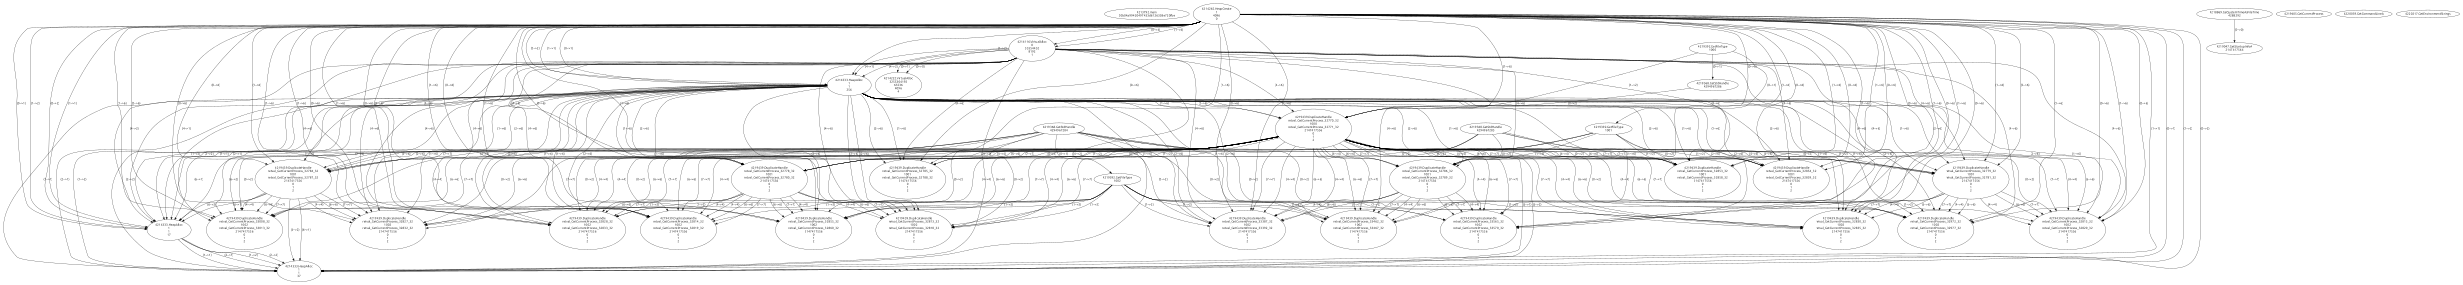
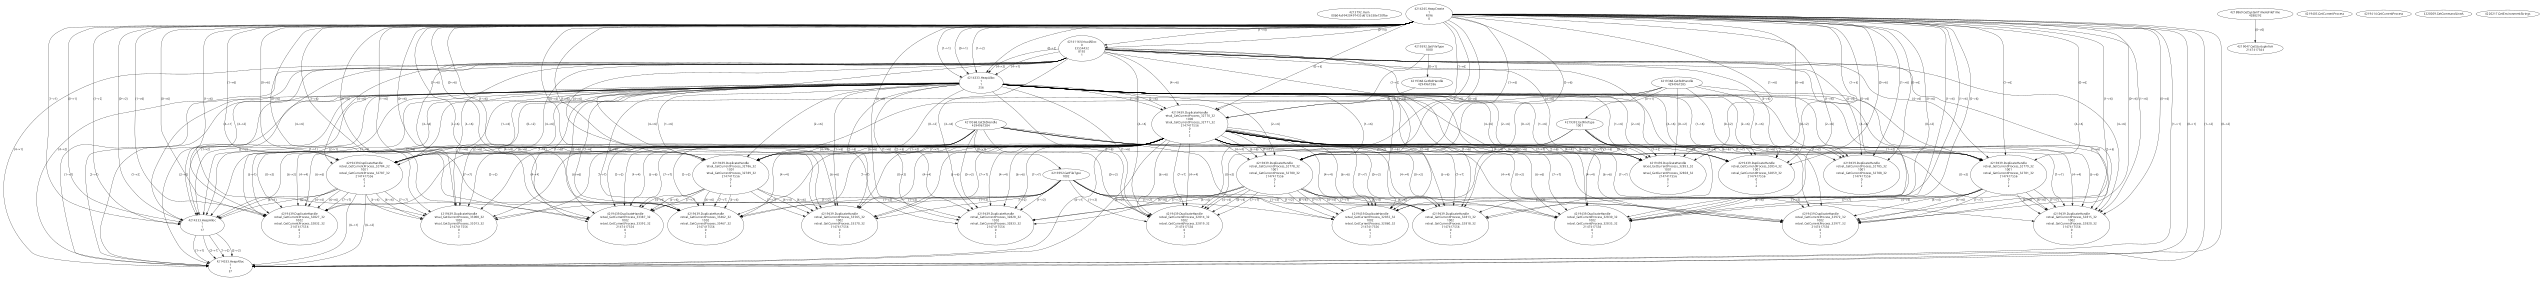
node "4219414.GetCurrentProcess": added
node "4214222.VirtualAlloc 3255304192 65536 4096 4": removed
edge "4219392.GetFileType 1000" -> "4219392.GetFileType 1001": now "4219368.GetStdHandle 4294967285" -> "4219392.GetFileType 1001"
